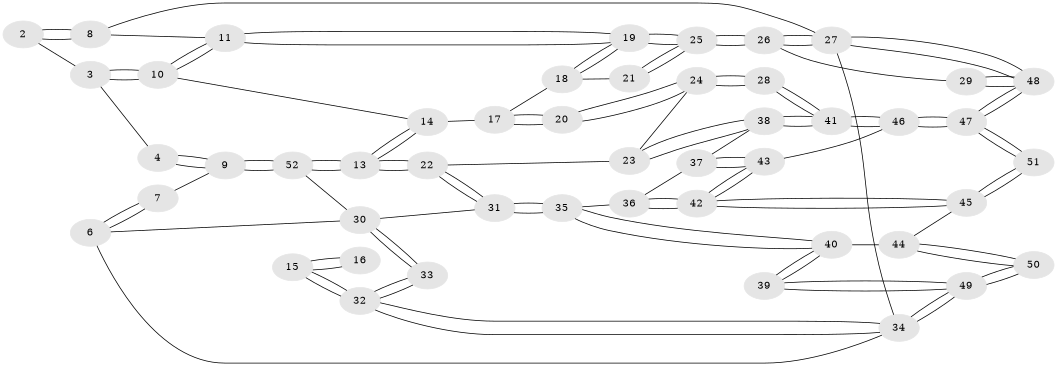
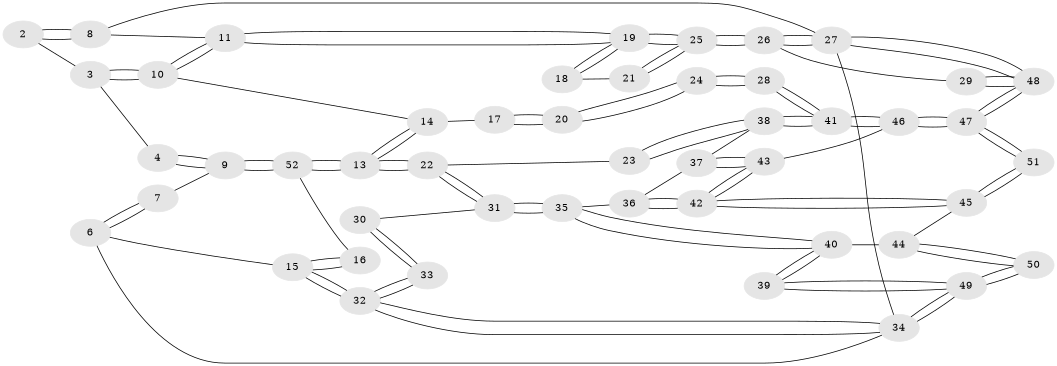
edge "18" -- "17": removed
edge "24" -- "23": removed
edge "52" -- "30": now "52" -- "16"
edge "30" -- "6": now "15" -- "6"
